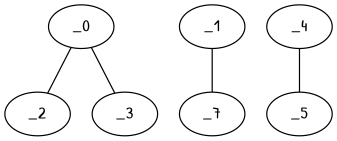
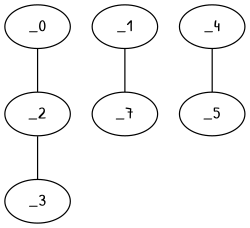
edge "_0" -- "_3": now "_2" -- "_3"
